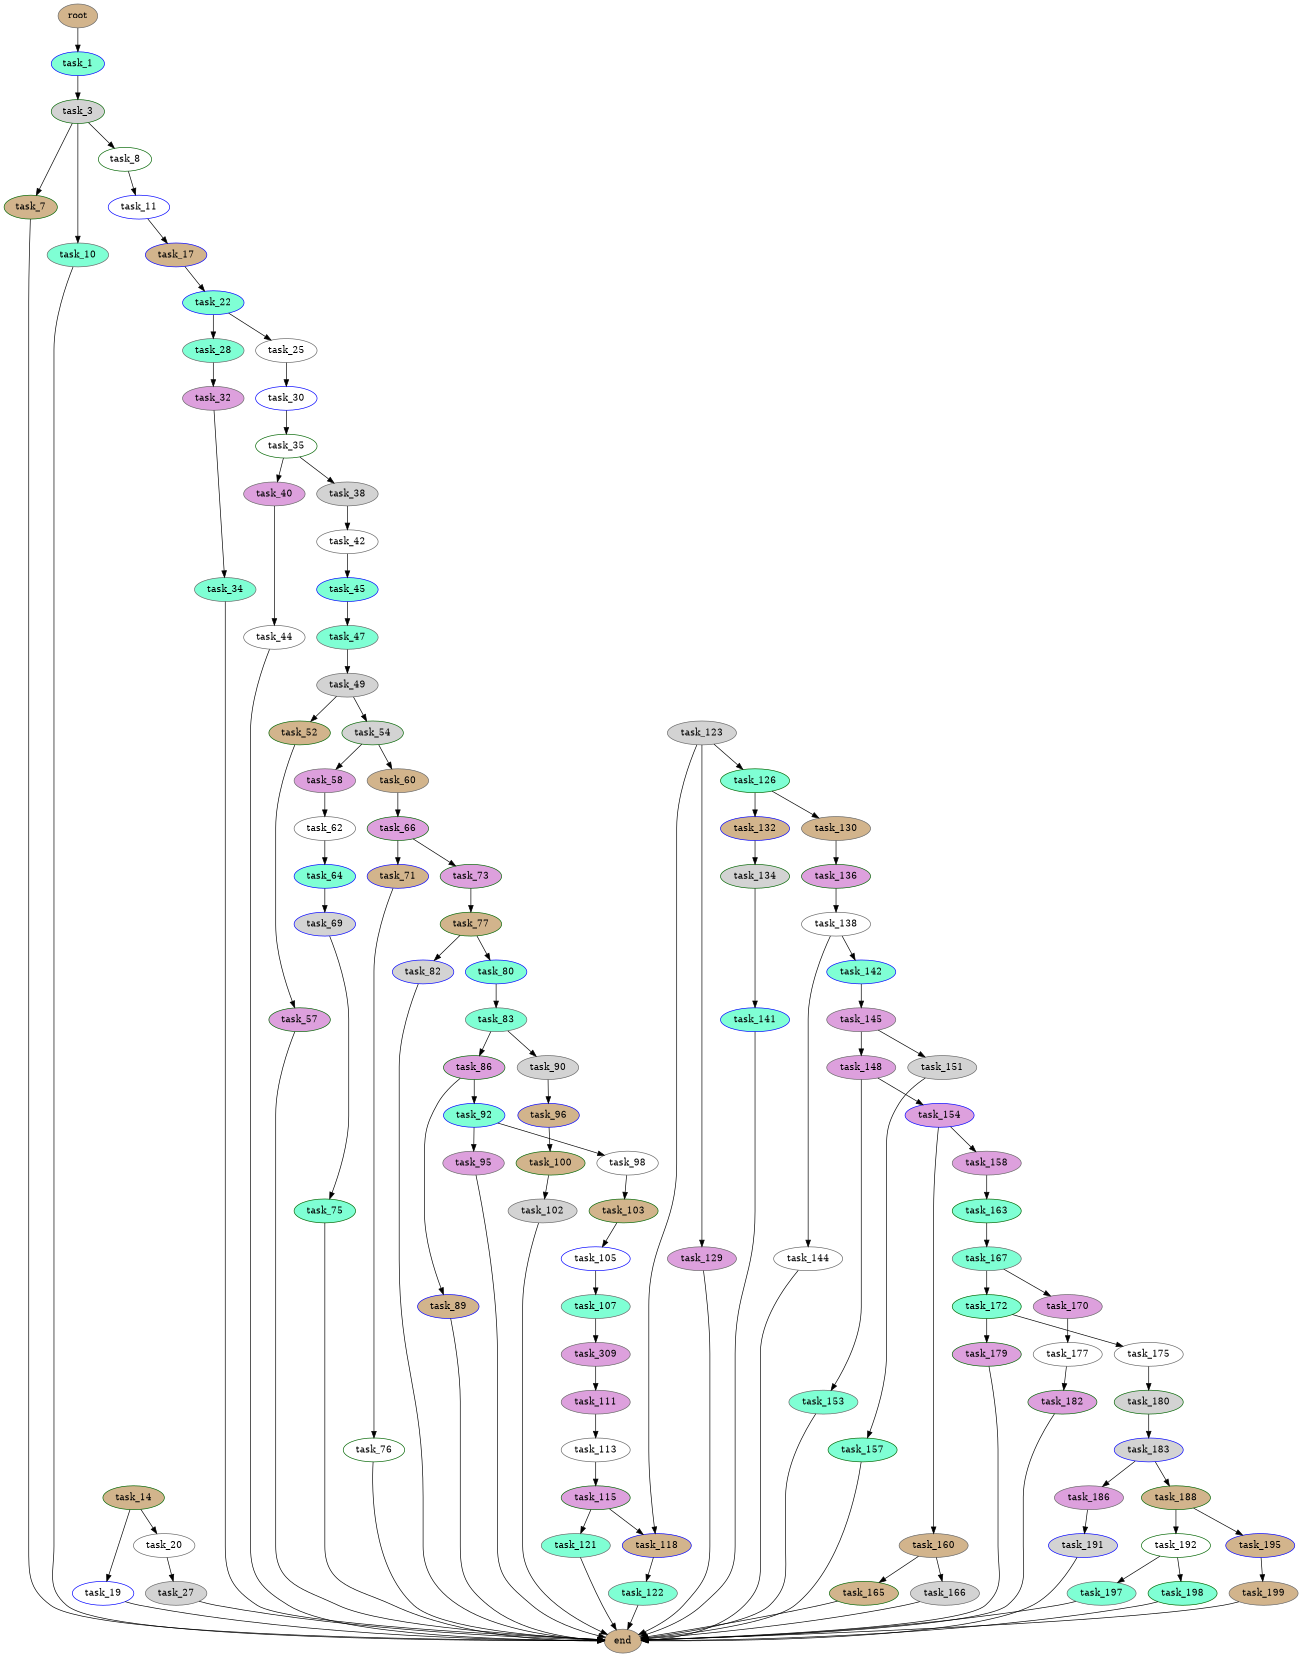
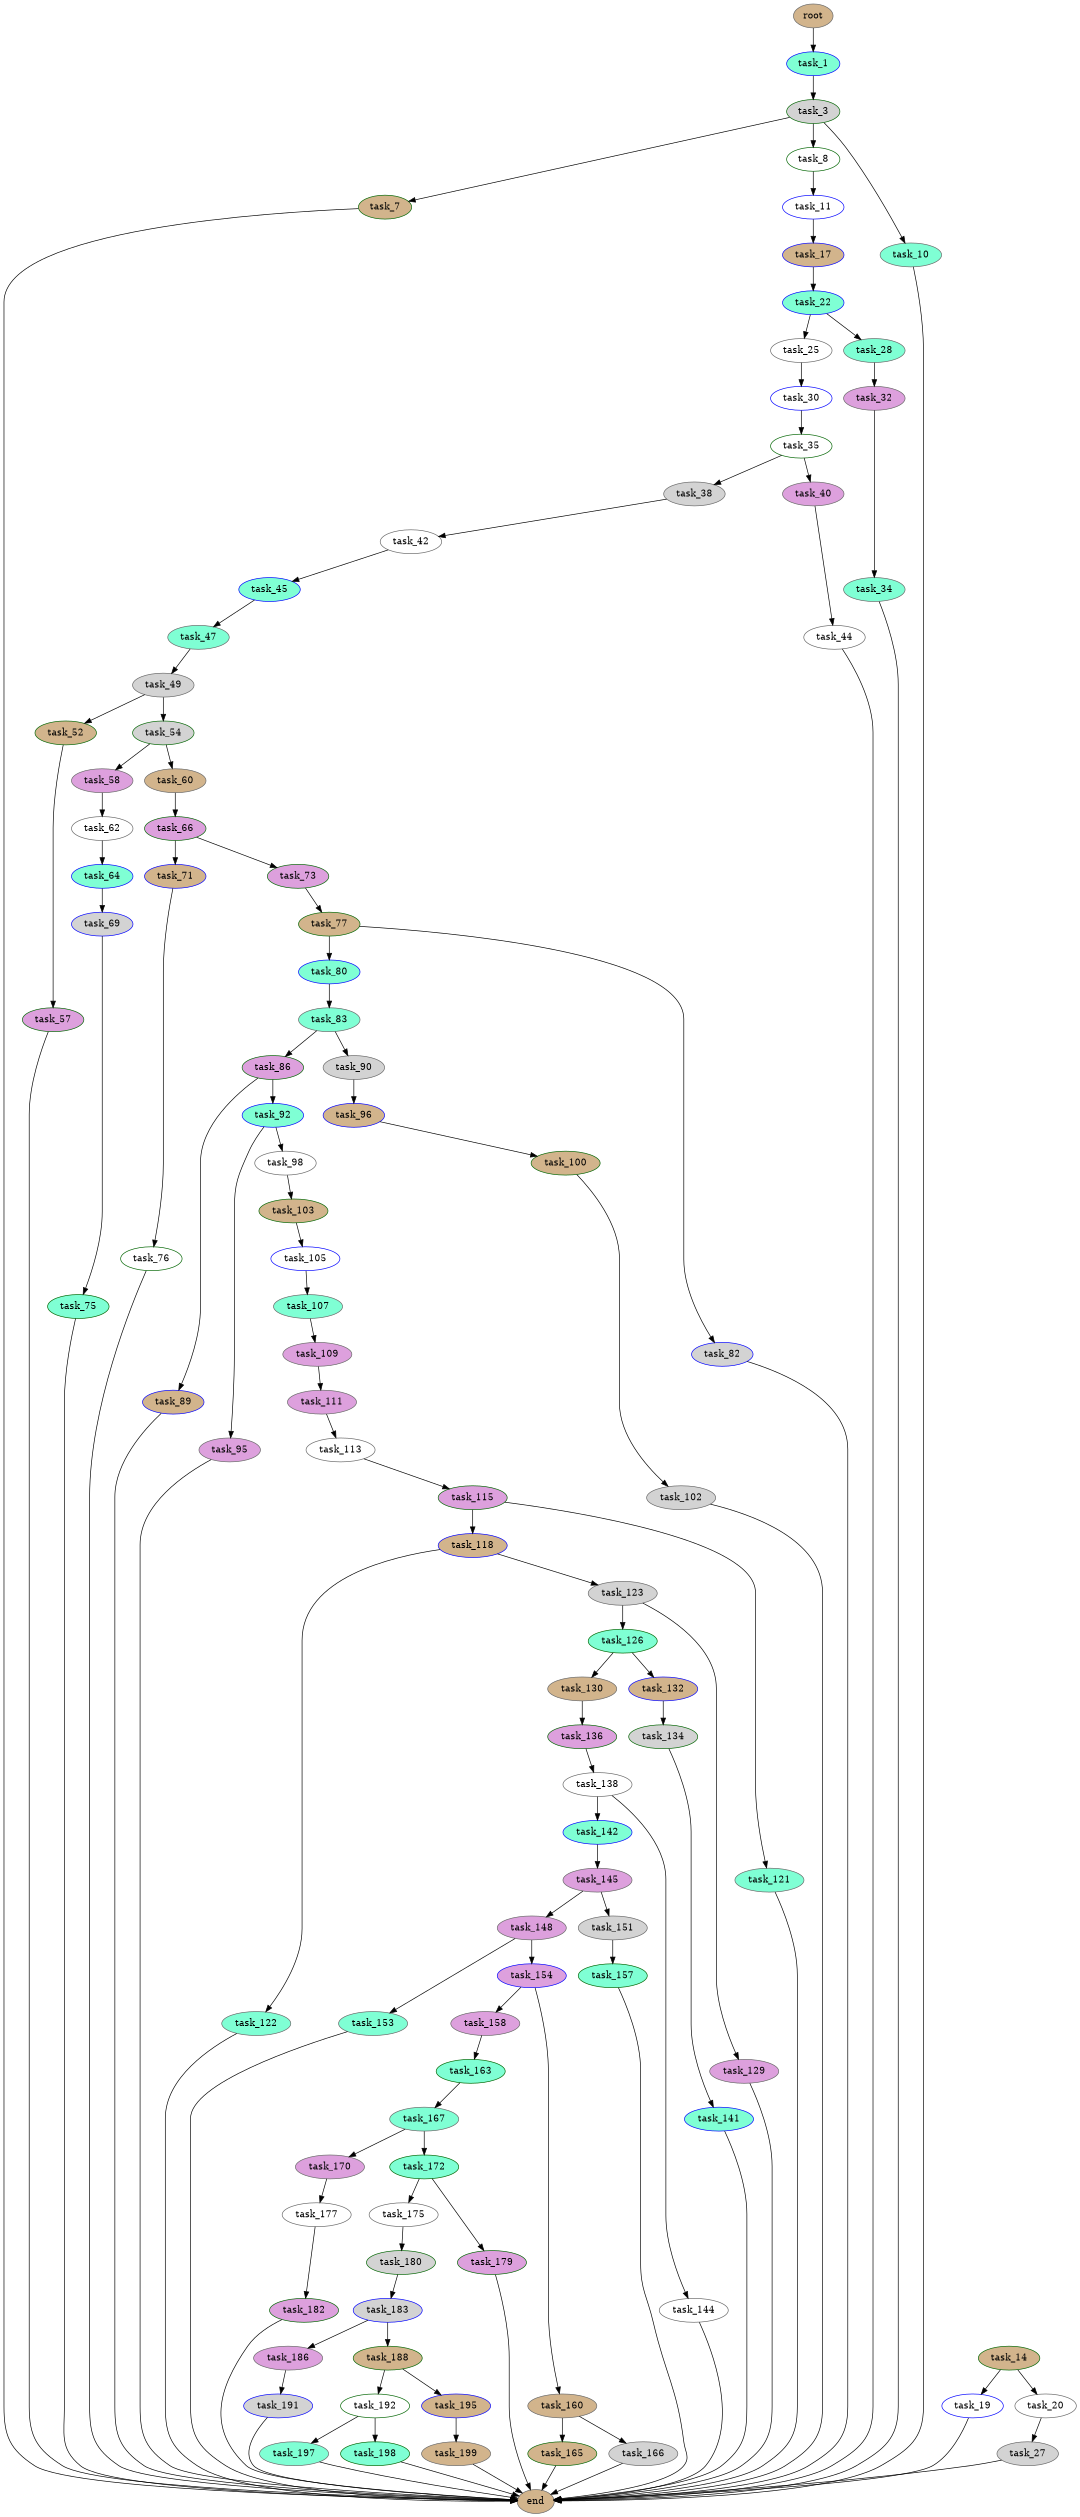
edge "task_123" -> "task_118": reversed
node "task_309": label "task_309" -> "task_109"
